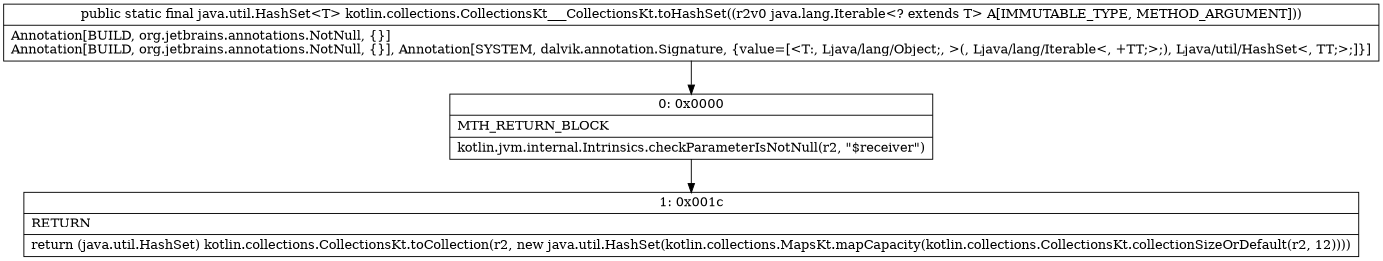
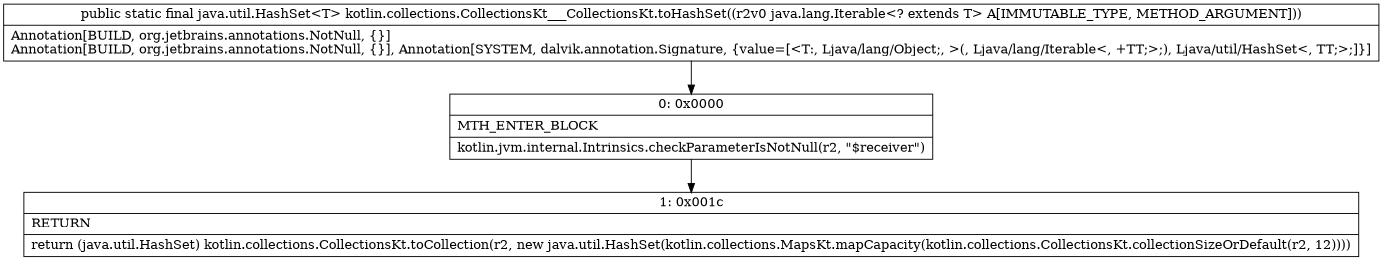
node "0: 0x0000": text "MTH_RETURN_BLOCK" -> "MTH_ENTER_BLOCK"
